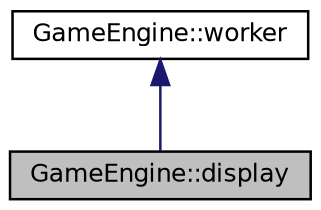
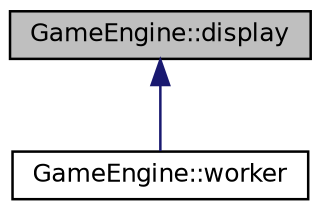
edge "GameEngine::display" -> "GameEngine::worker": reversed
